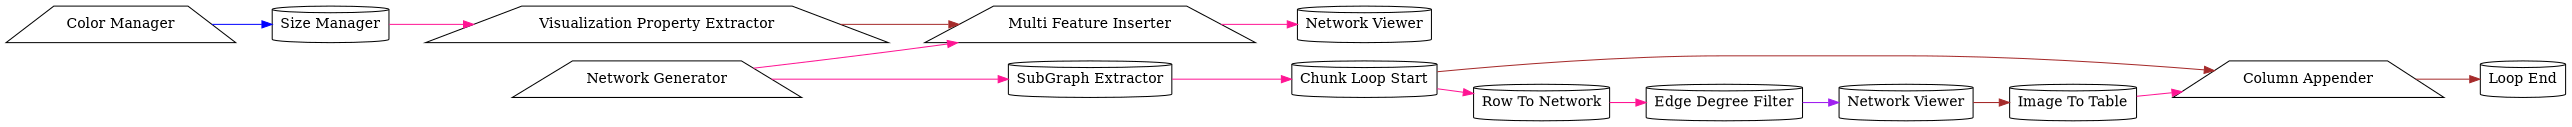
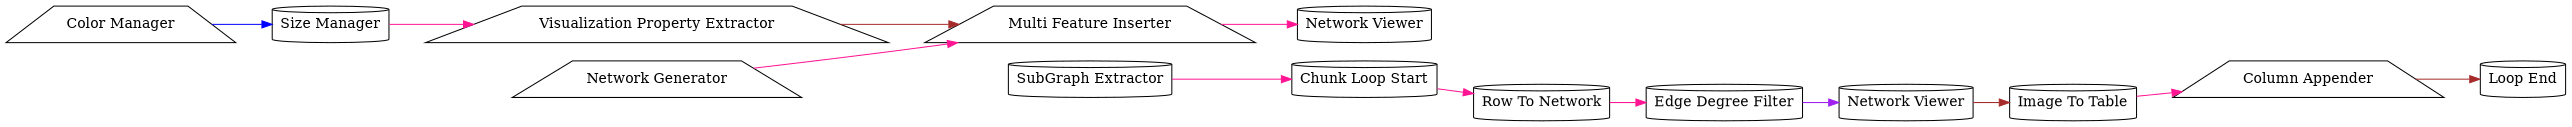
edge "Chunk Loop Start" -> "Column Appender": removed
edge "Network Generator" -> "SubGraph Extractor": removed
